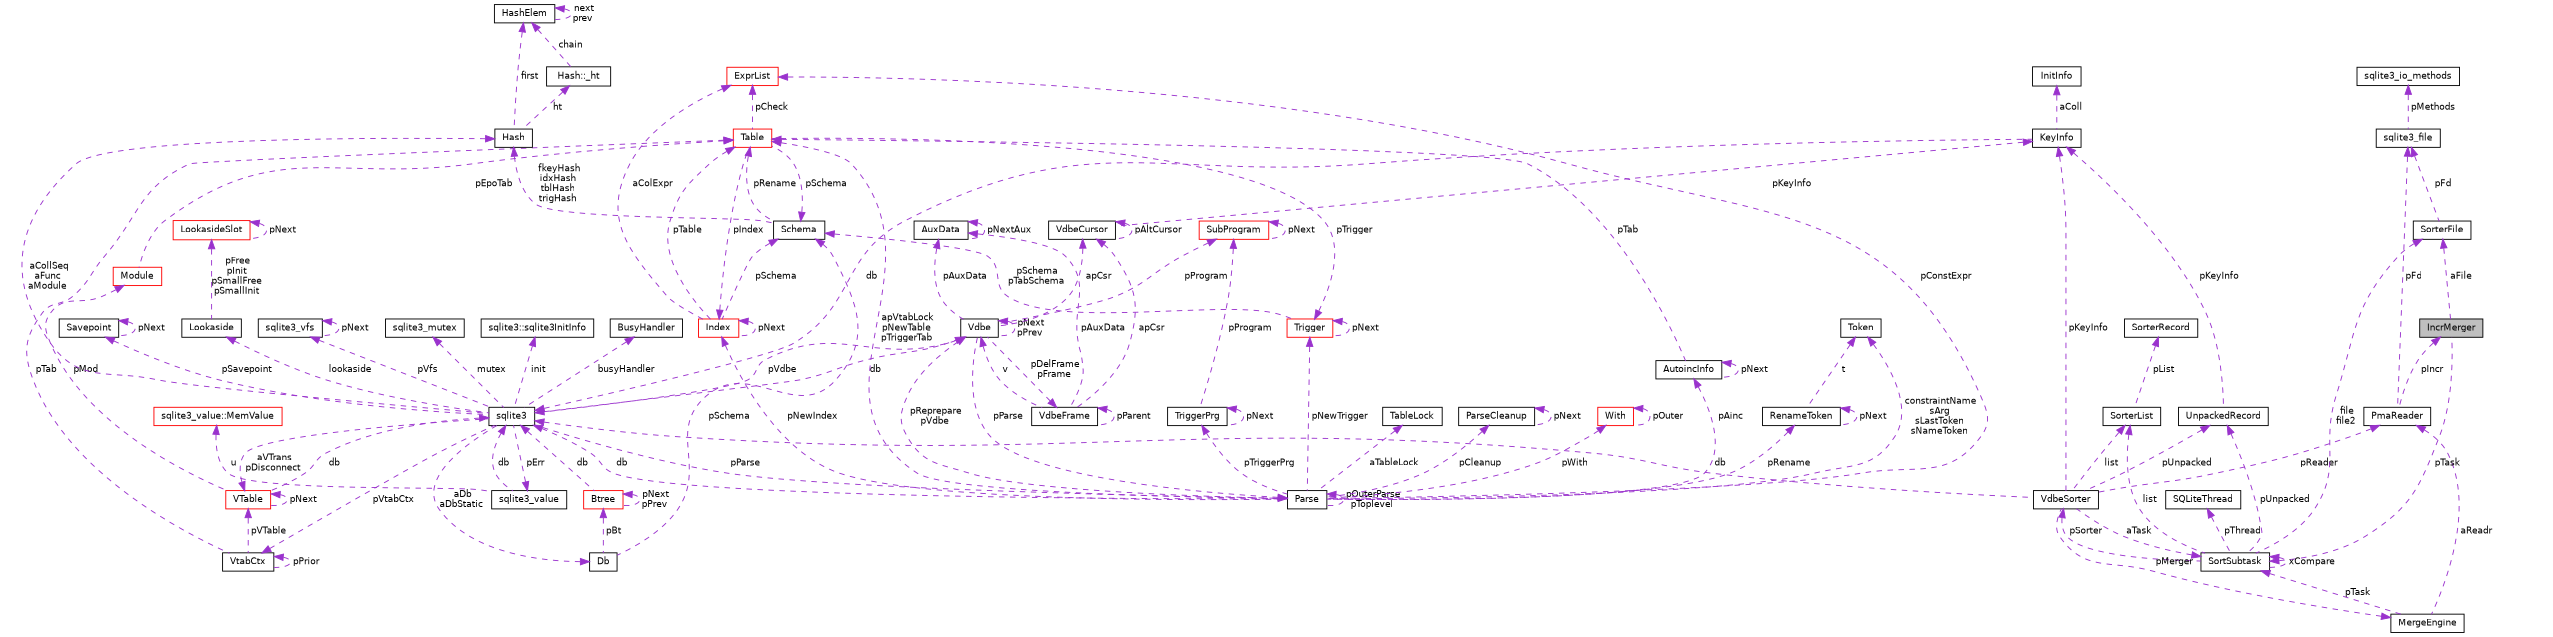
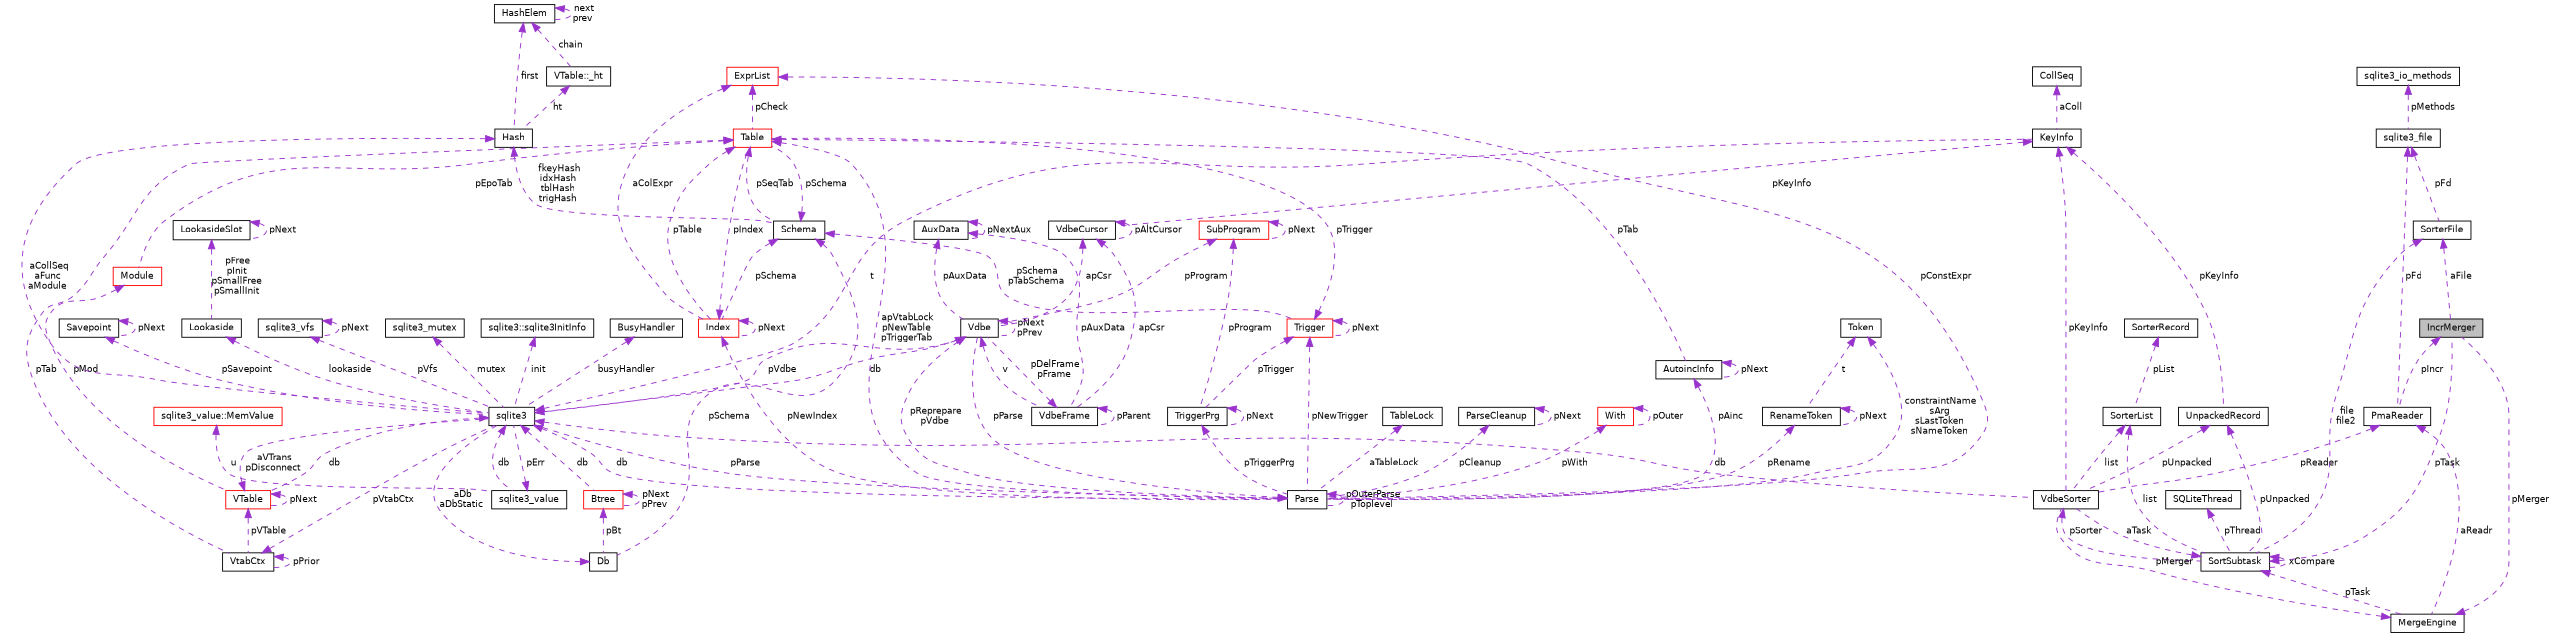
node "Hash::_ht": label "Hash::_ht" -> "VTable::_ht"
node "InitInfo": label "InitInfo" -> "CollSeq"
edge "Schema" -> "Table": label " pRename" -> " pSeqTab"
node "LookasideSlot": color red -> black
edge "KeyInfo" -> "sqlite3": label " db" -> " t"
edge "TriggerPrg" -> "Trigger": added, label "pTrigger"
edge "IncrMerger" -> "MergeEngine": added, label "pMerger"
